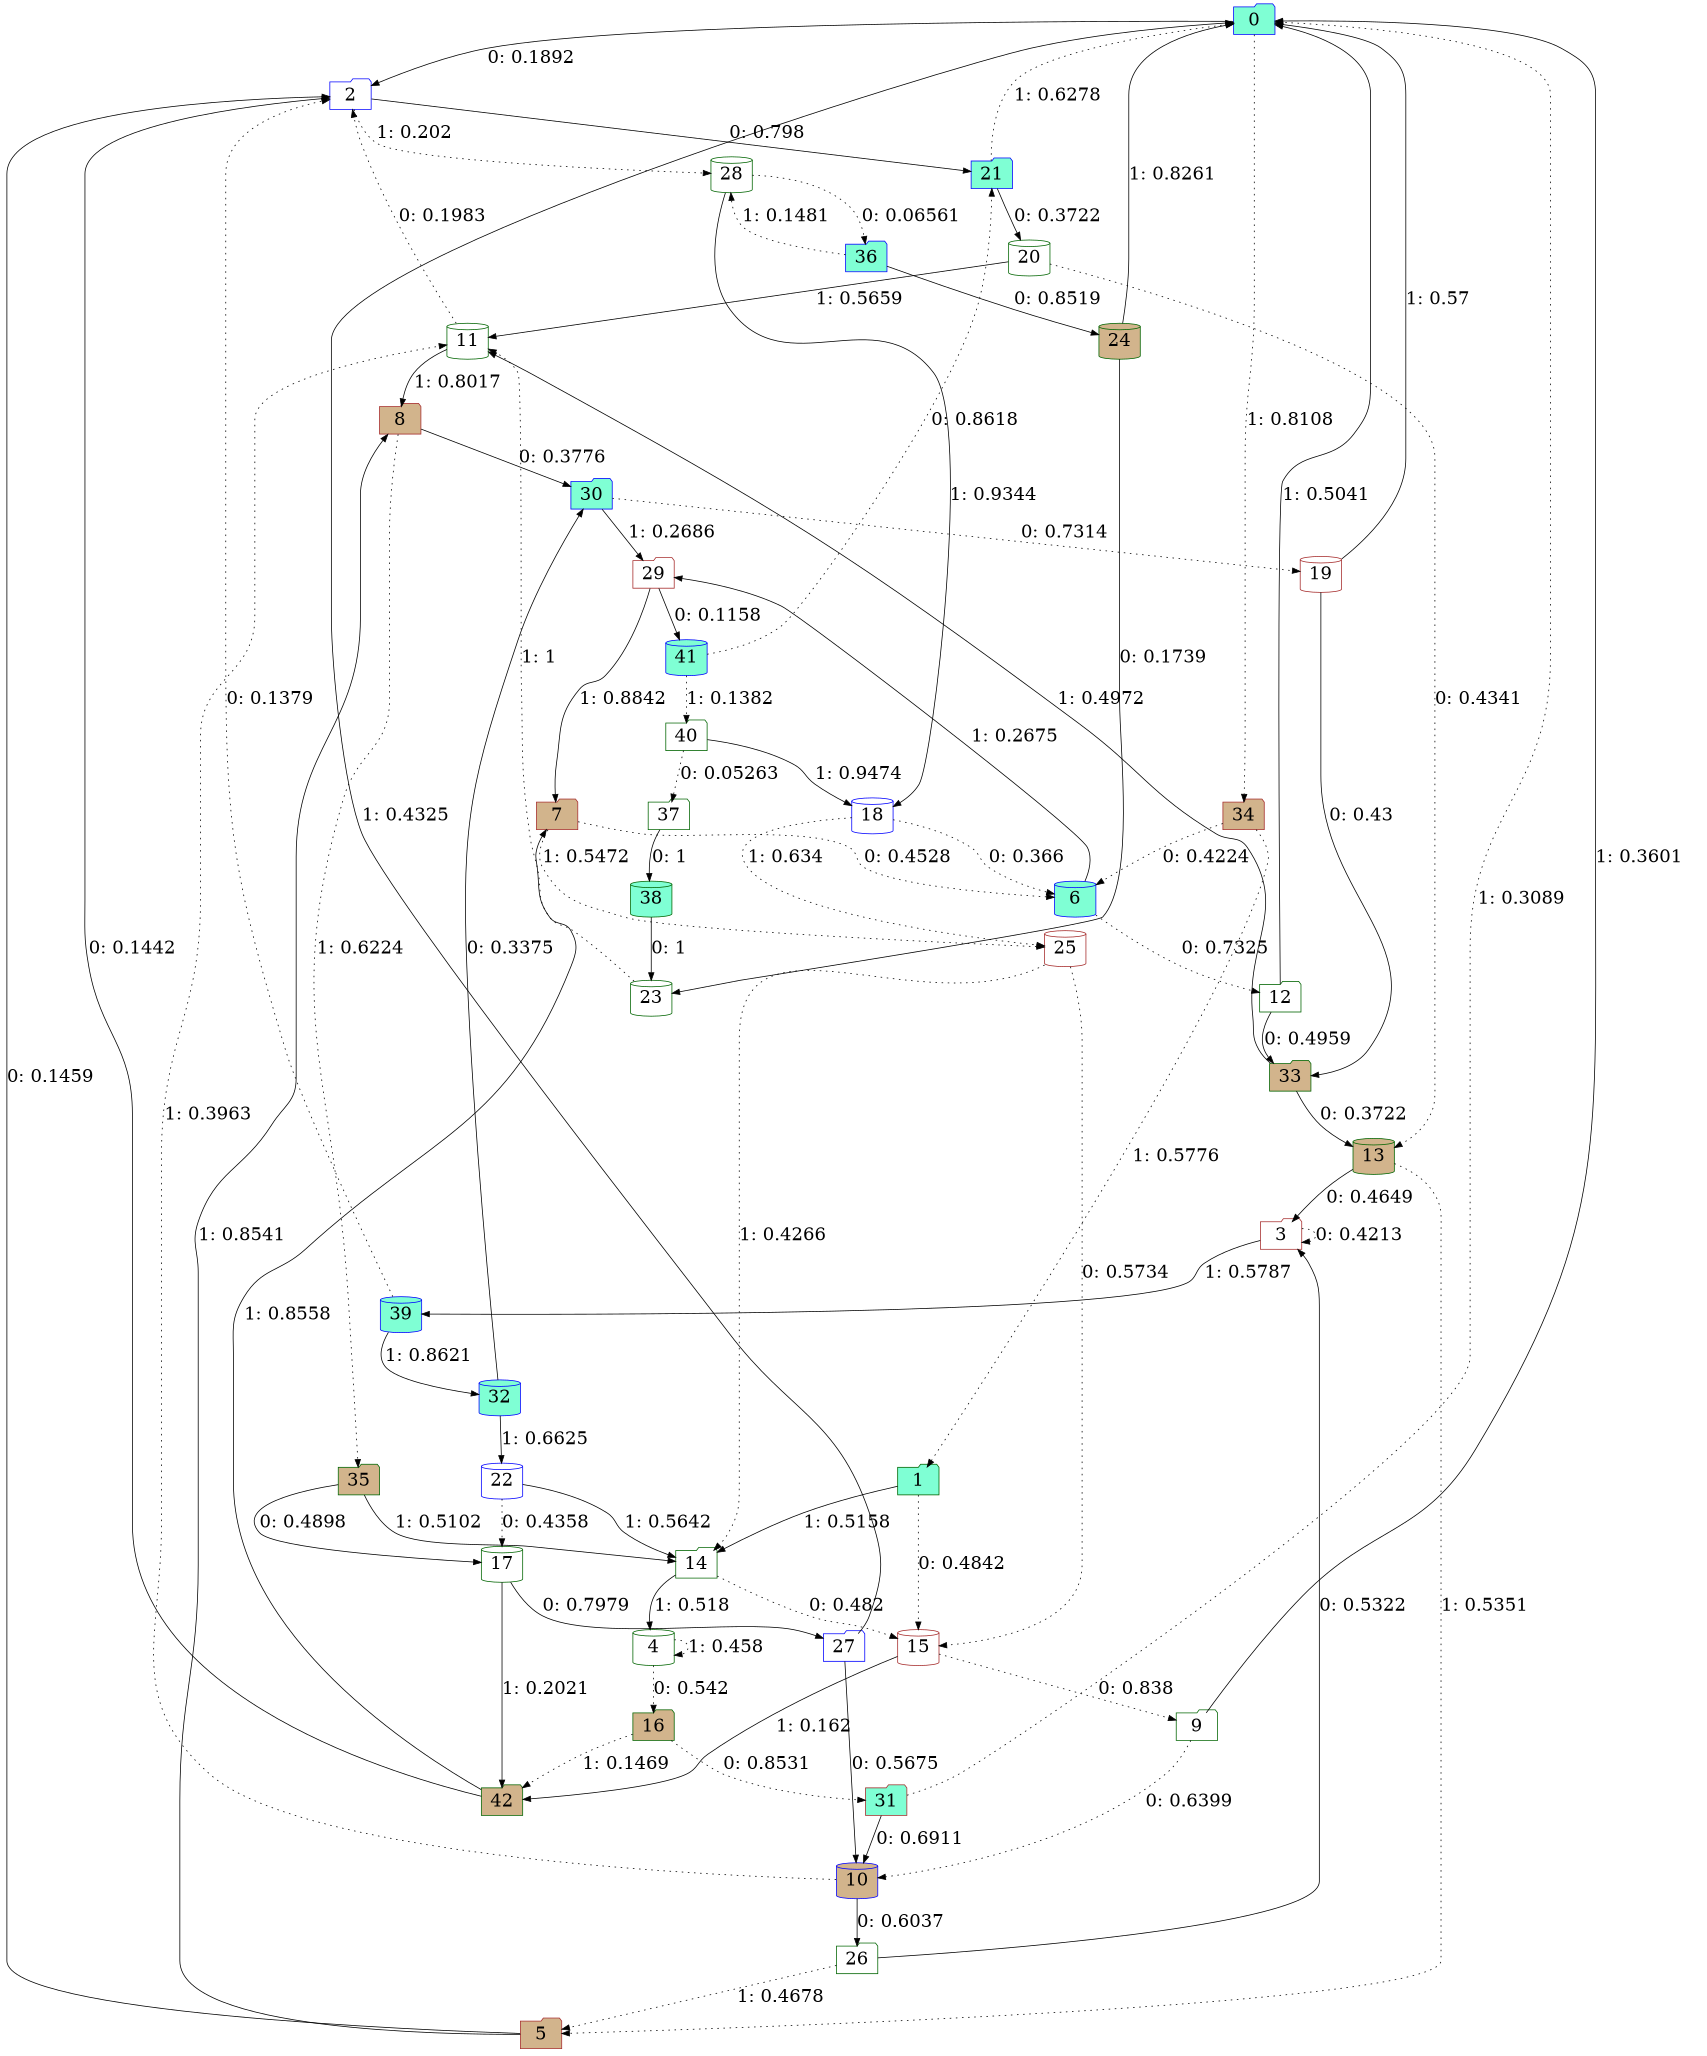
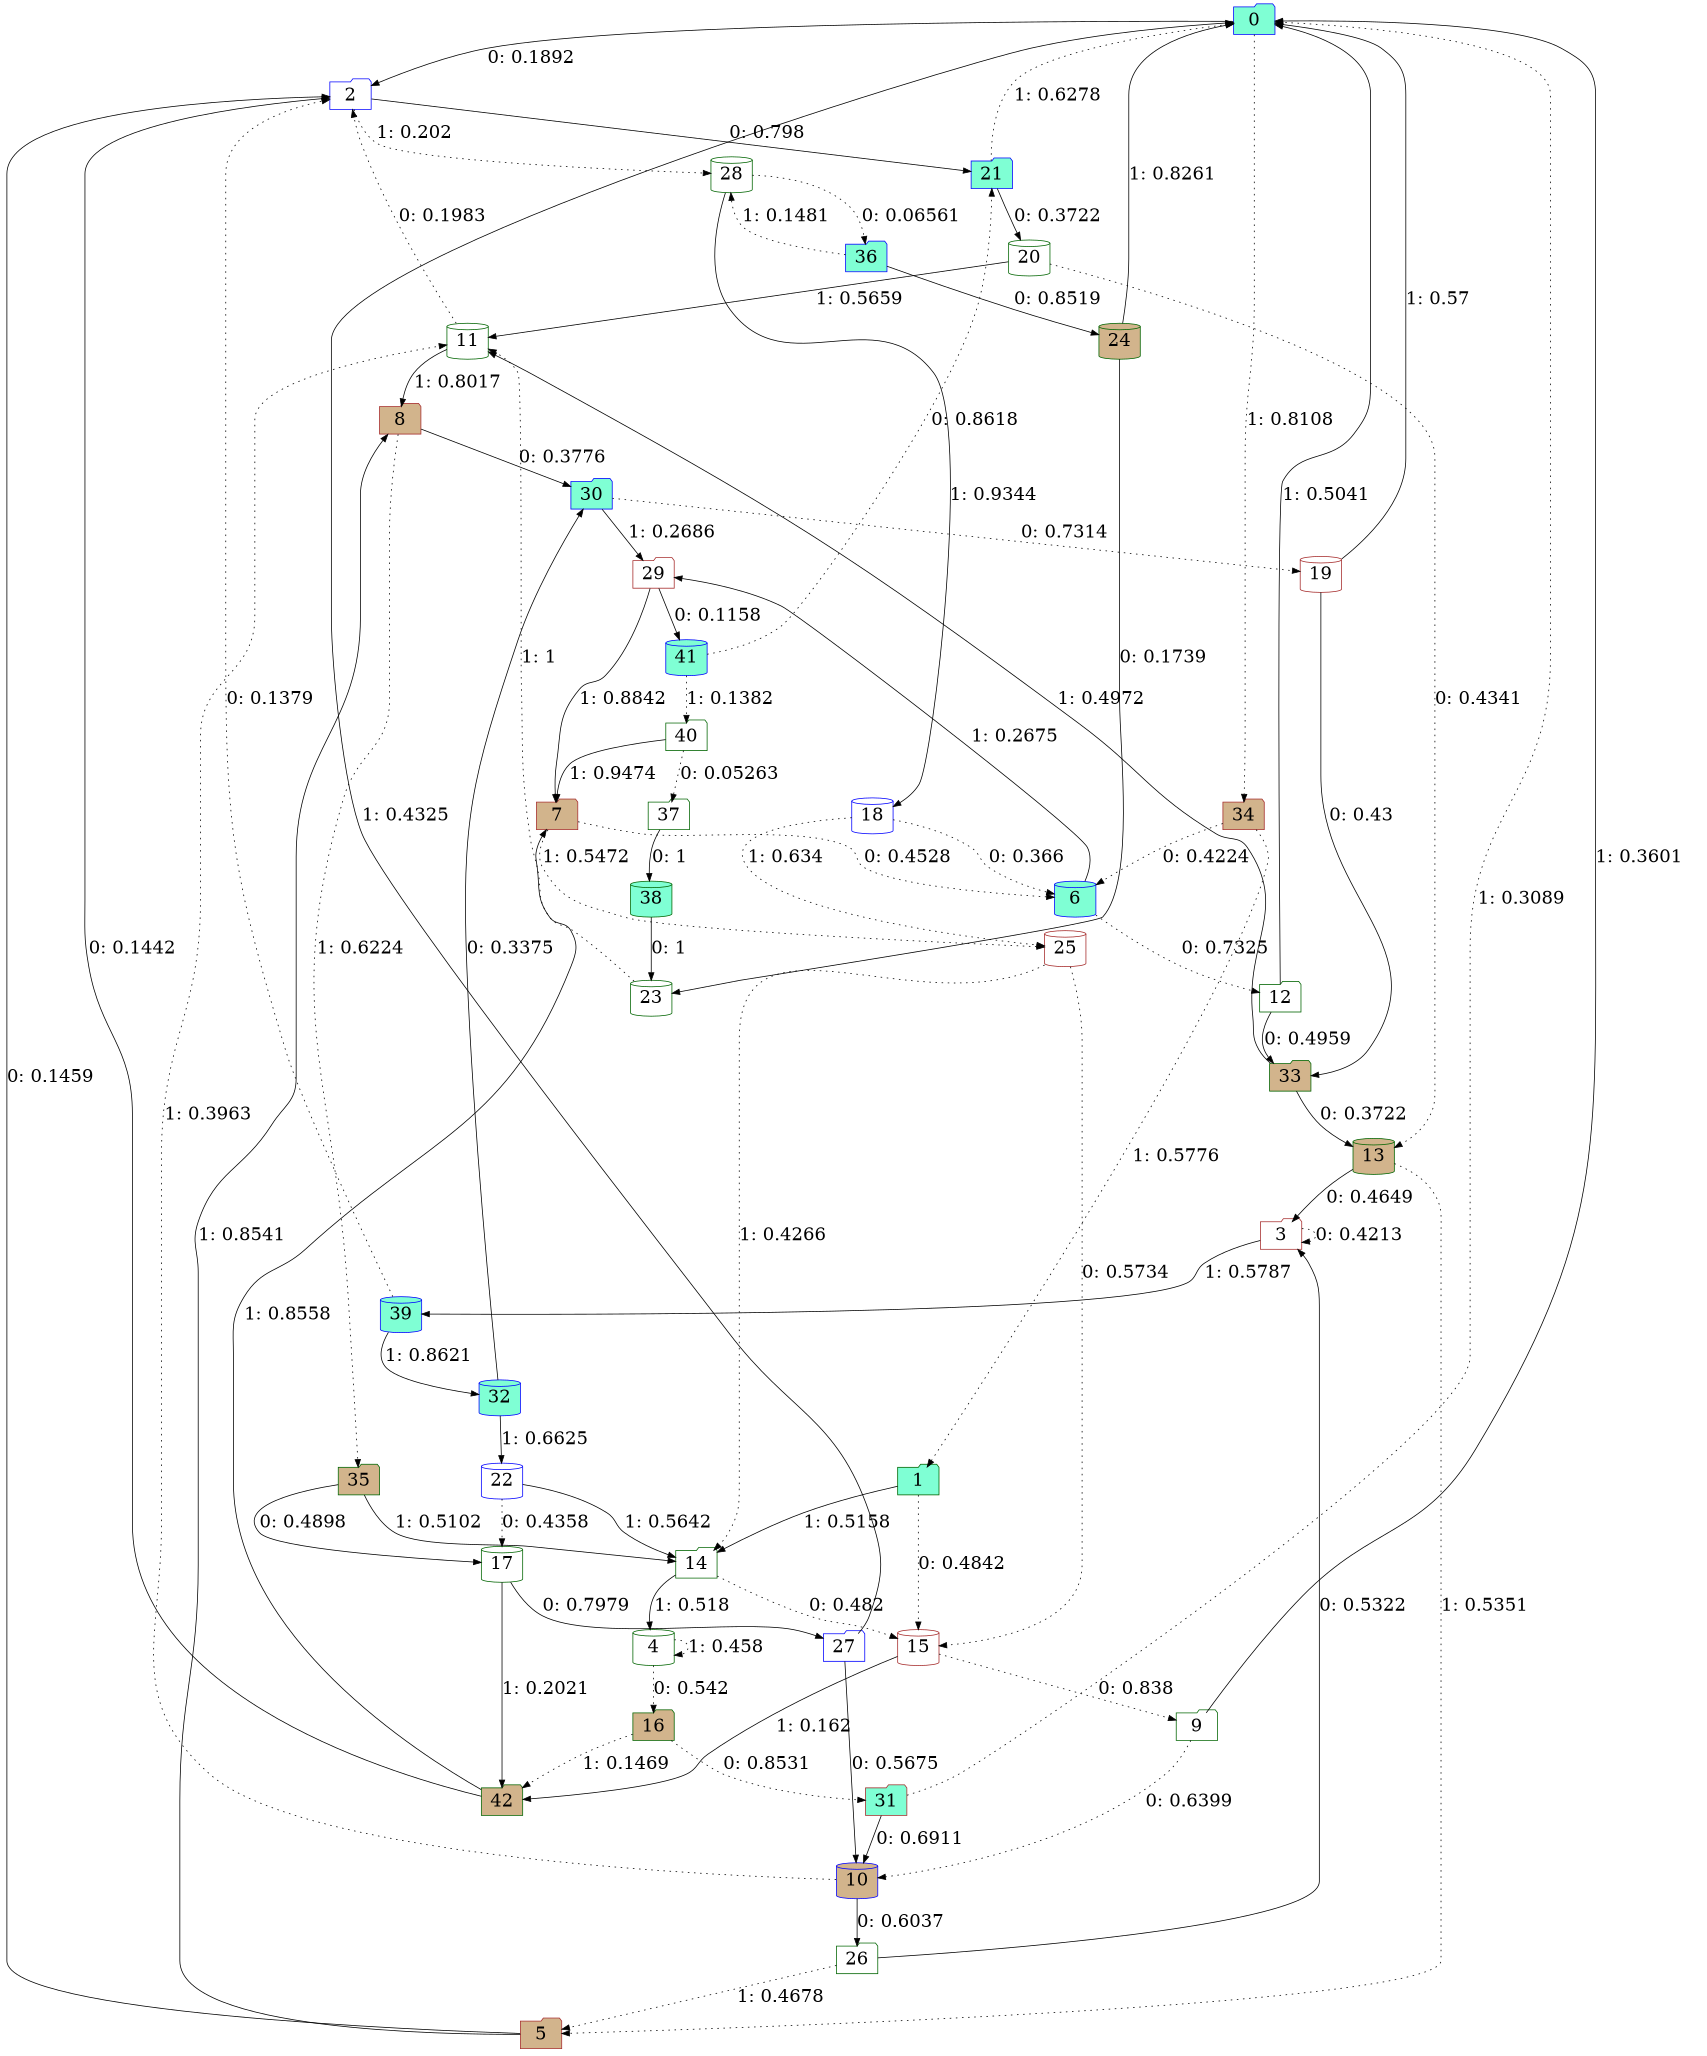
edge "40" -> "18": now "40" -> "7"
